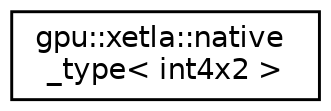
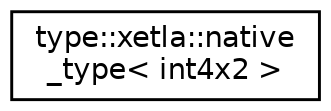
node "gpu::xetla::native _type< int4x2 >": label "gpu::xetla::native _type< int4x2 >" -> "type::xetla::native _type< int4x2 >"
